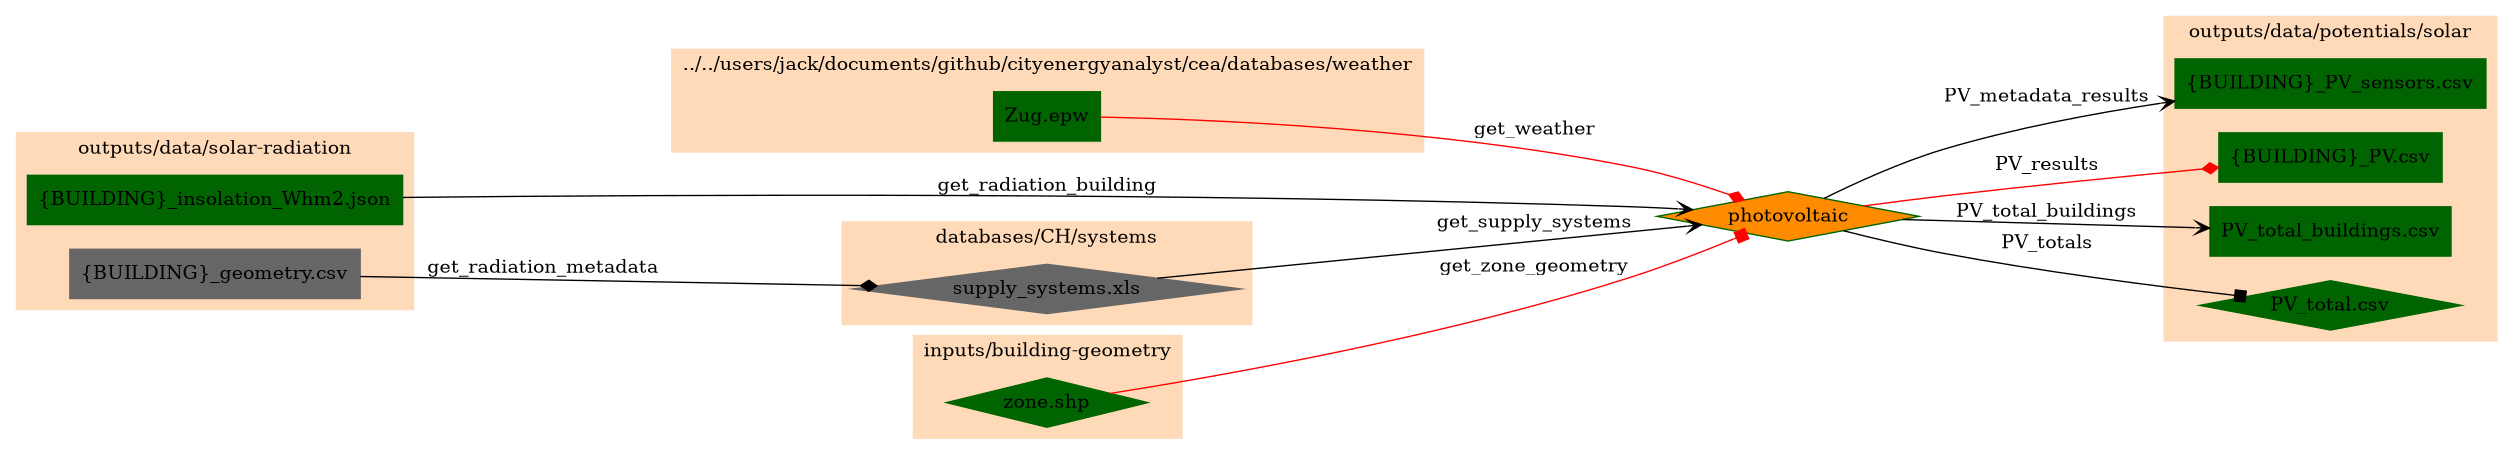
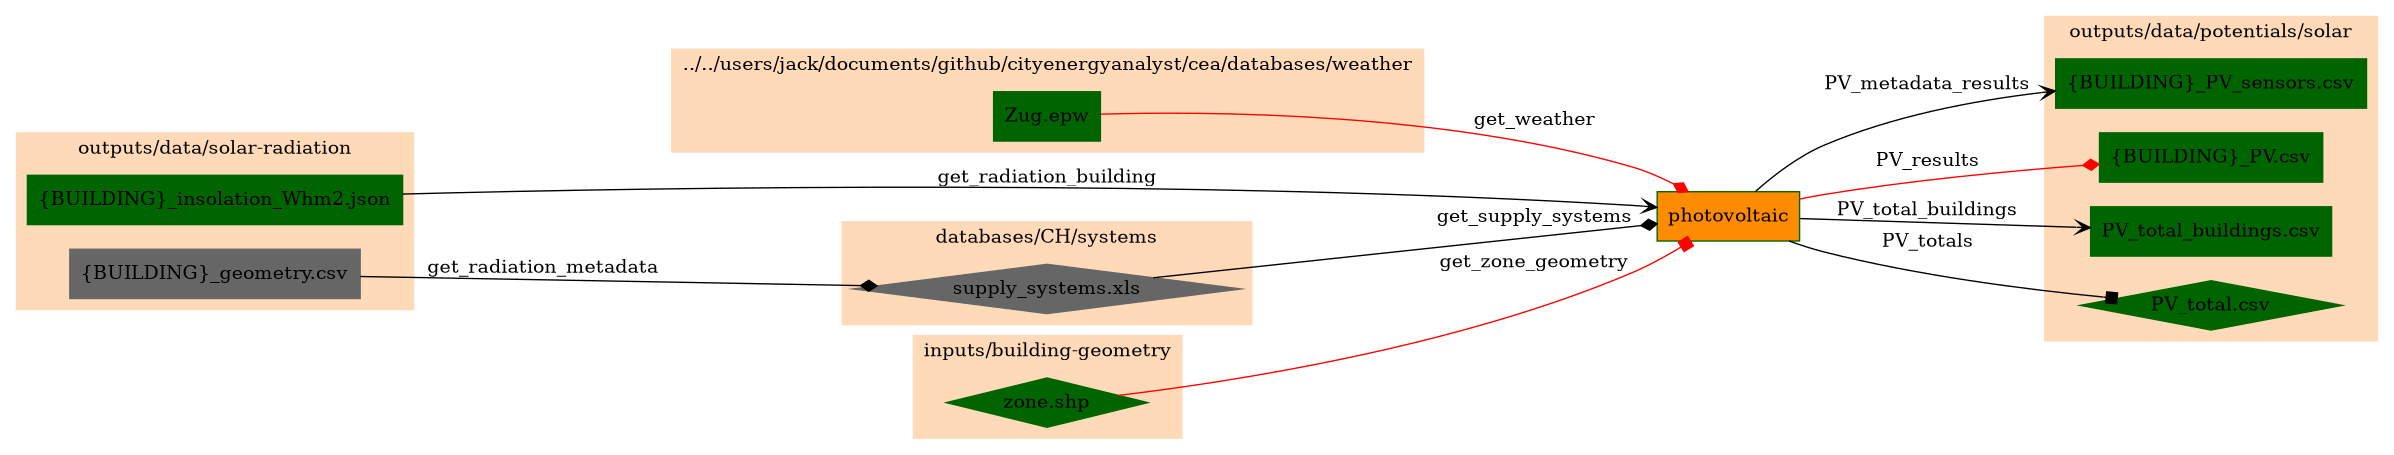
node "photovoltaic": shape diamond -> box
edge "supply_systems.xls" -> "photovoltaic": arrowhead vee -> diamond
